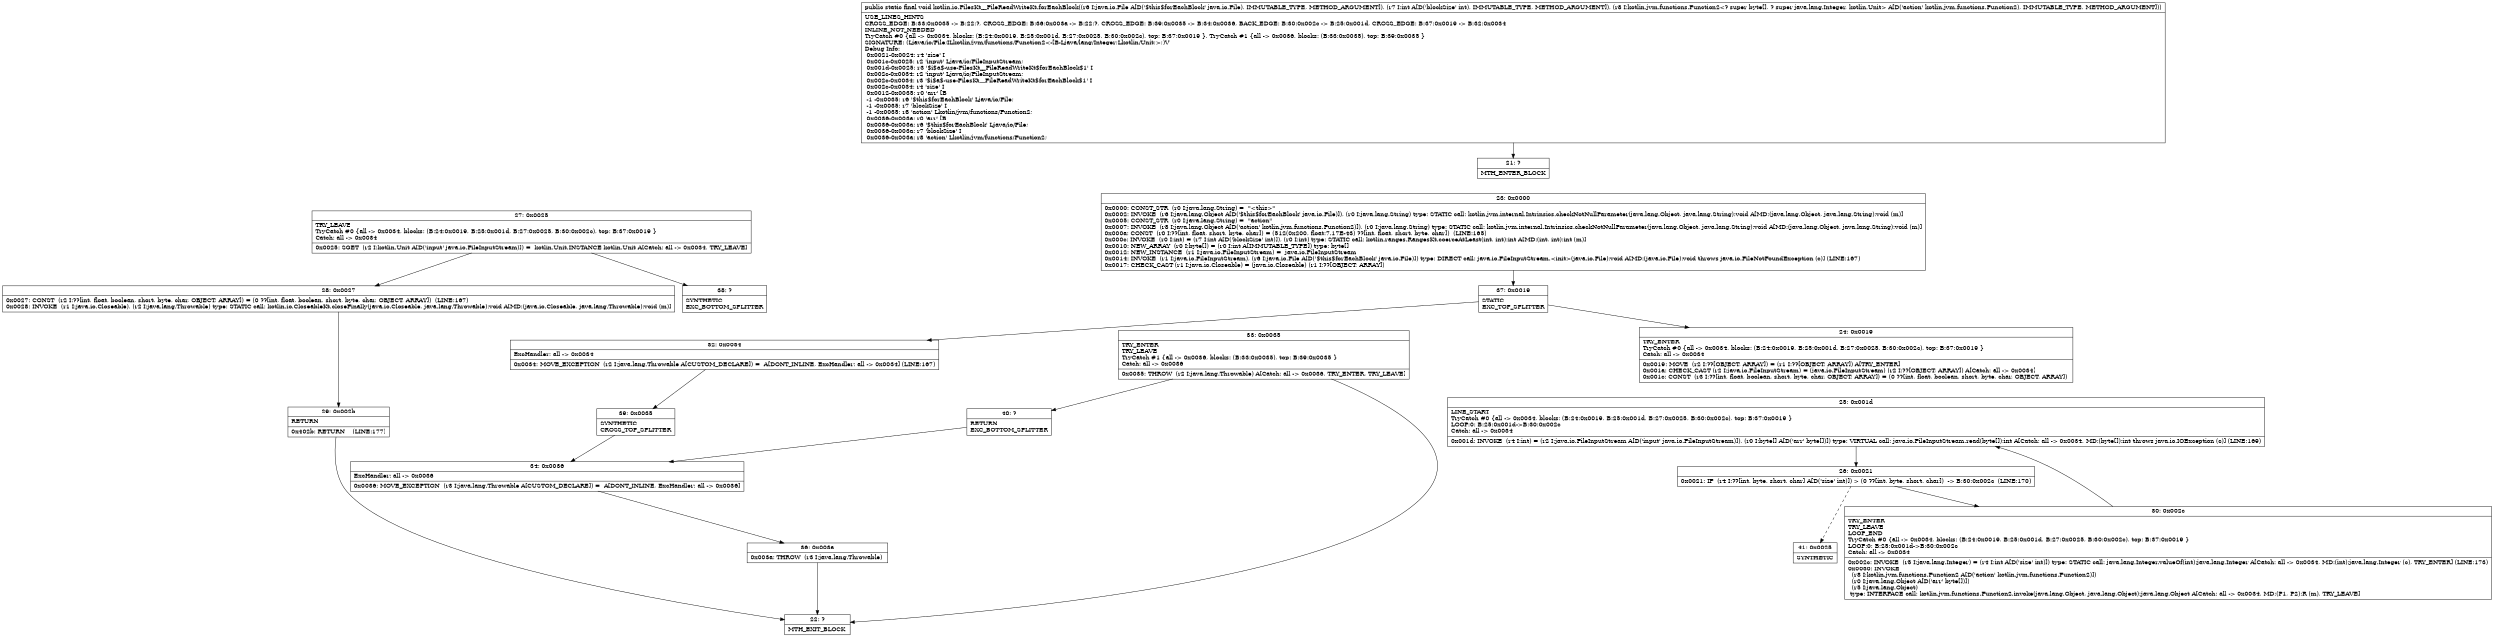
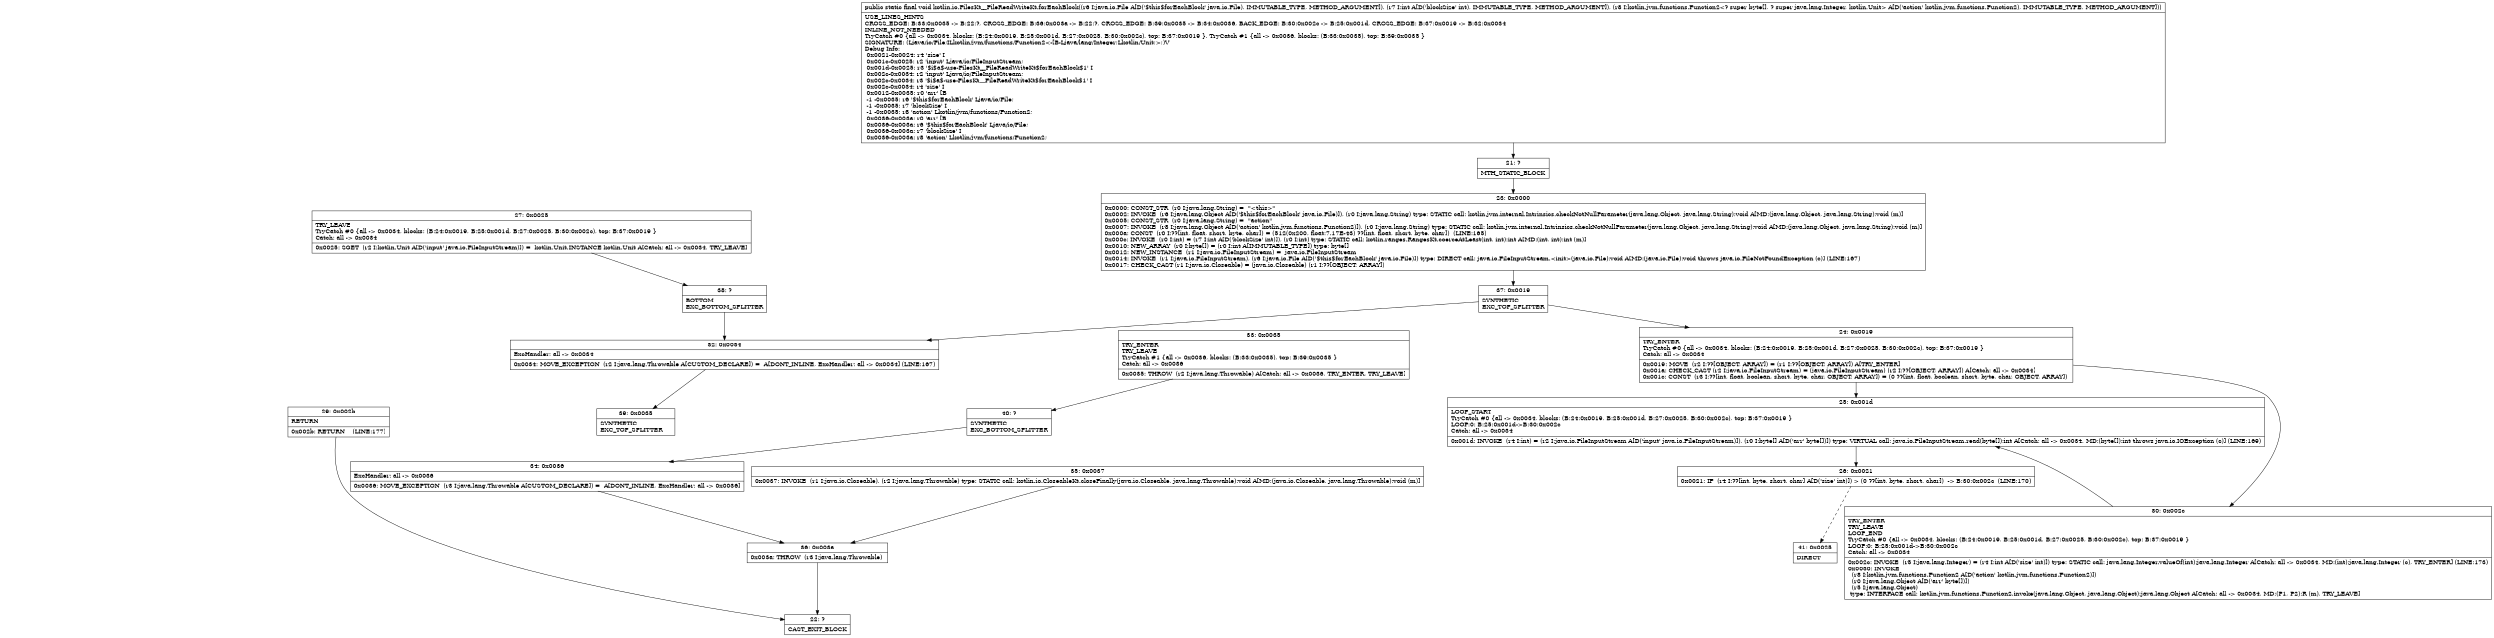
node "21: ?": text "MTH_ENTER_BLOCK" -> "MTH_STATIC_BLOCK"
edge "21: ?" -> "23: 0x0000": added
node "28: 0x0027": removed
node "38: ?": text "SYNTHETIC" -> "BOTTOM"
node "37: 0x0019": text "STATIC" -> "SYNTHETIC"
edge "38: ?" -> "32: 0x0034": added
edge "24: 0x0019" -> "25: 0x001d": added
node "25: 0x001d": text "LINE_START" -> "LOOP_START"
node "40: ?": text "RETURN" -> "SYNTHETIC"
node "39: 0x0035": text "CROSS_TOP_SPLITTER" -> "EXC_TOP_SPLITTER"
node "29: 0x002b": text "0x402b: RETURN    (LINE:177)" -> "0x002b: RETURN    (LINE:177)"
edge "39: 0x0035" -> "34: 0x0036": removed
node "35: 0x0037": added
edge "26: 0x0021" -> "30: 0x002c": now "24: 0x0019" -> "30: 0x002c"
node "41: 0x0025": text "SYNTHETIC" -> "DIRECT"
edge "33: 0x0035" -> "22: ?": removed
node "22: ?": text "MTH_EXIT_BLOCK" -> "CAST_EXIT_BLOCK"
